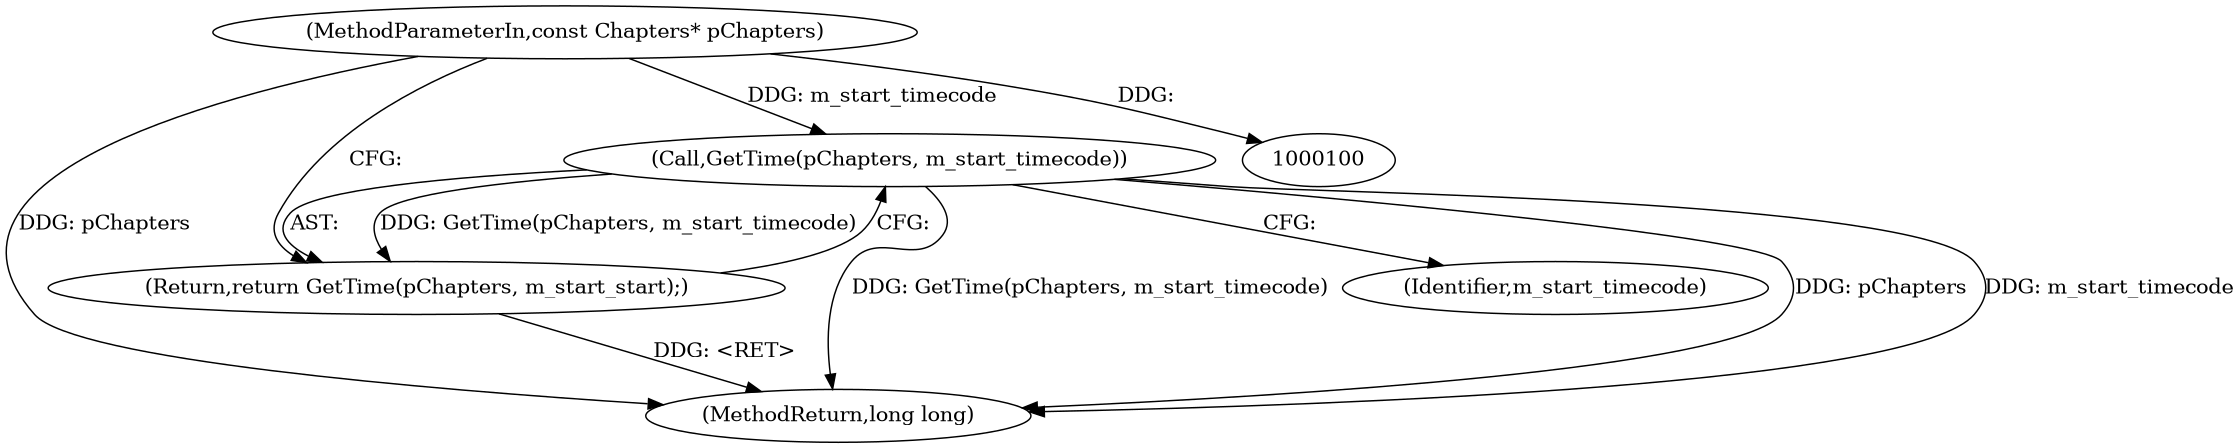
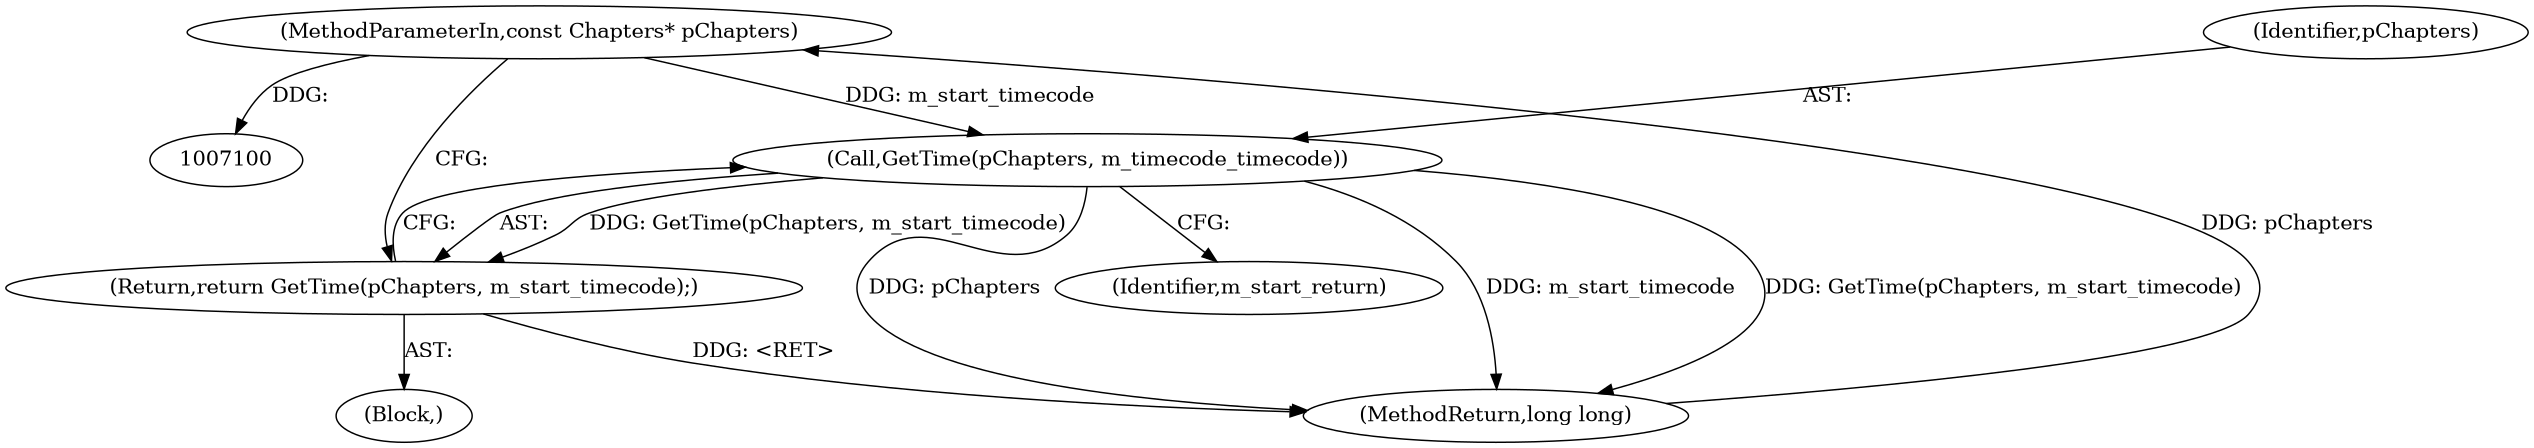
node "(Identifier,pChapters)": added
node "(Call,GetTime(pChapters, m_start_timecode))": label "(Call,GetTime(pChapters, m_start_timecode))" -> "(Call,GetTime(pChapters, m_timecode_timecode))"
node "1000100": label "1000100" -> "1007100"
node "(Return,return GetTime(pChapters, m_start_start);)": label "(Return,return GetTime(pChapters, m_start_start);)" -> "(Return,return GetTime(pChapters, m_start_timecode);)"
node "(Identifier,m_start_timecode)": label "(Identifier,m_start_timecode)" -> "(Identifier,m_start_return)"
edge "(MethodParameterIn,const Chapters* pChapters)" -> "(MethodReturn,long long)": reversed
node "(Block,)": added
